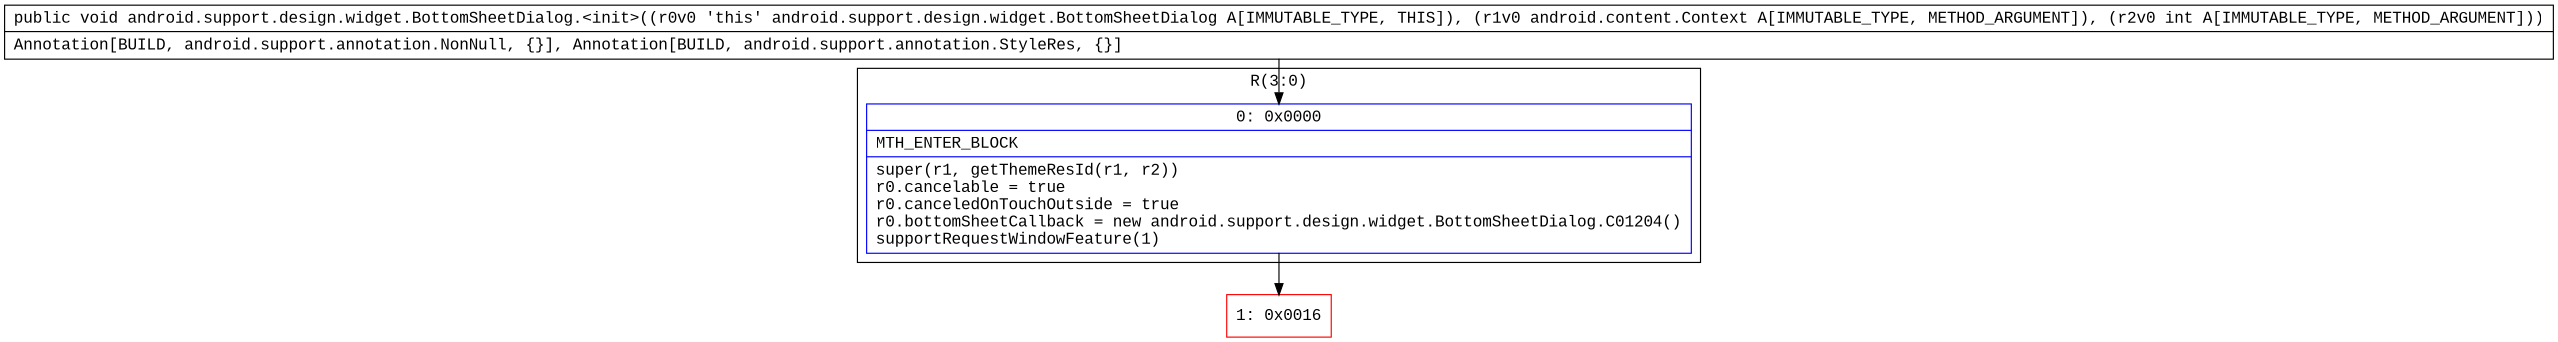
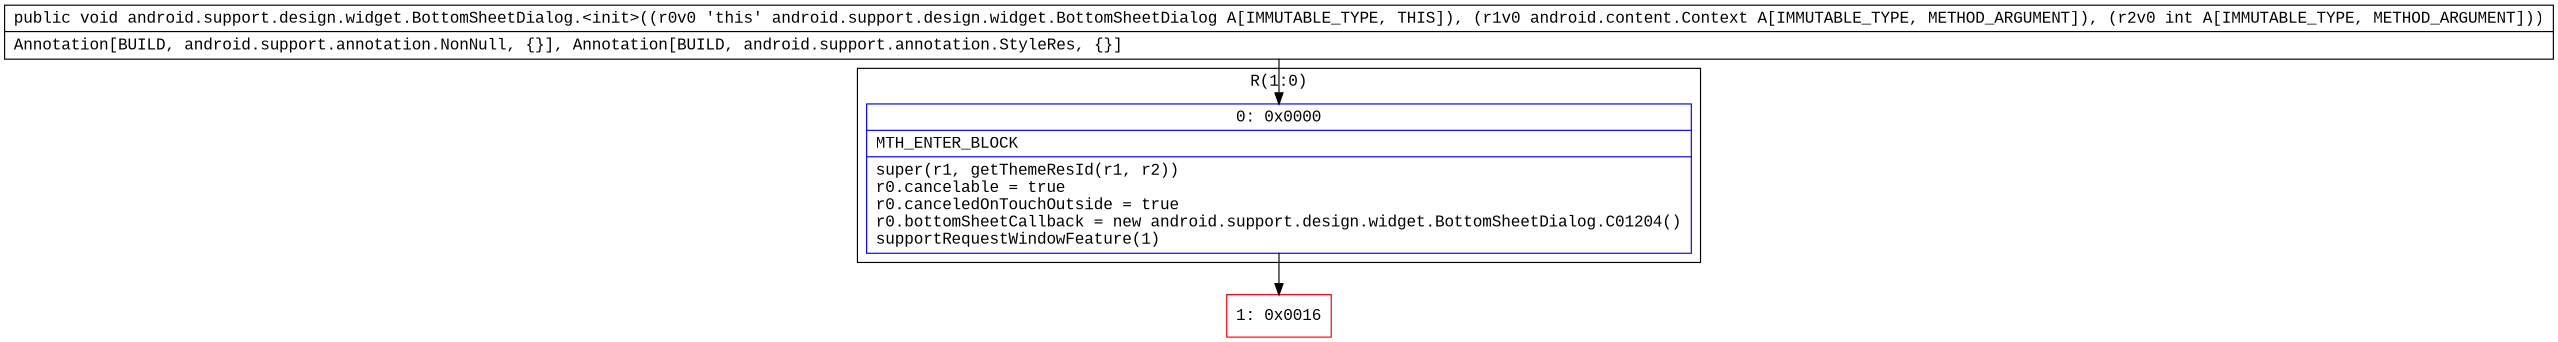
cluster "R(3:0)": label "R(3:0)" -> "R(1:0)"
